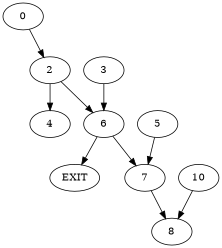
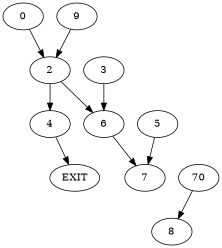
node "9": added
edge "6" -> "EXIT": now "4" -> "EXIT"
node "10": label "10" -> "70"
edge "7" -> "8": removed
